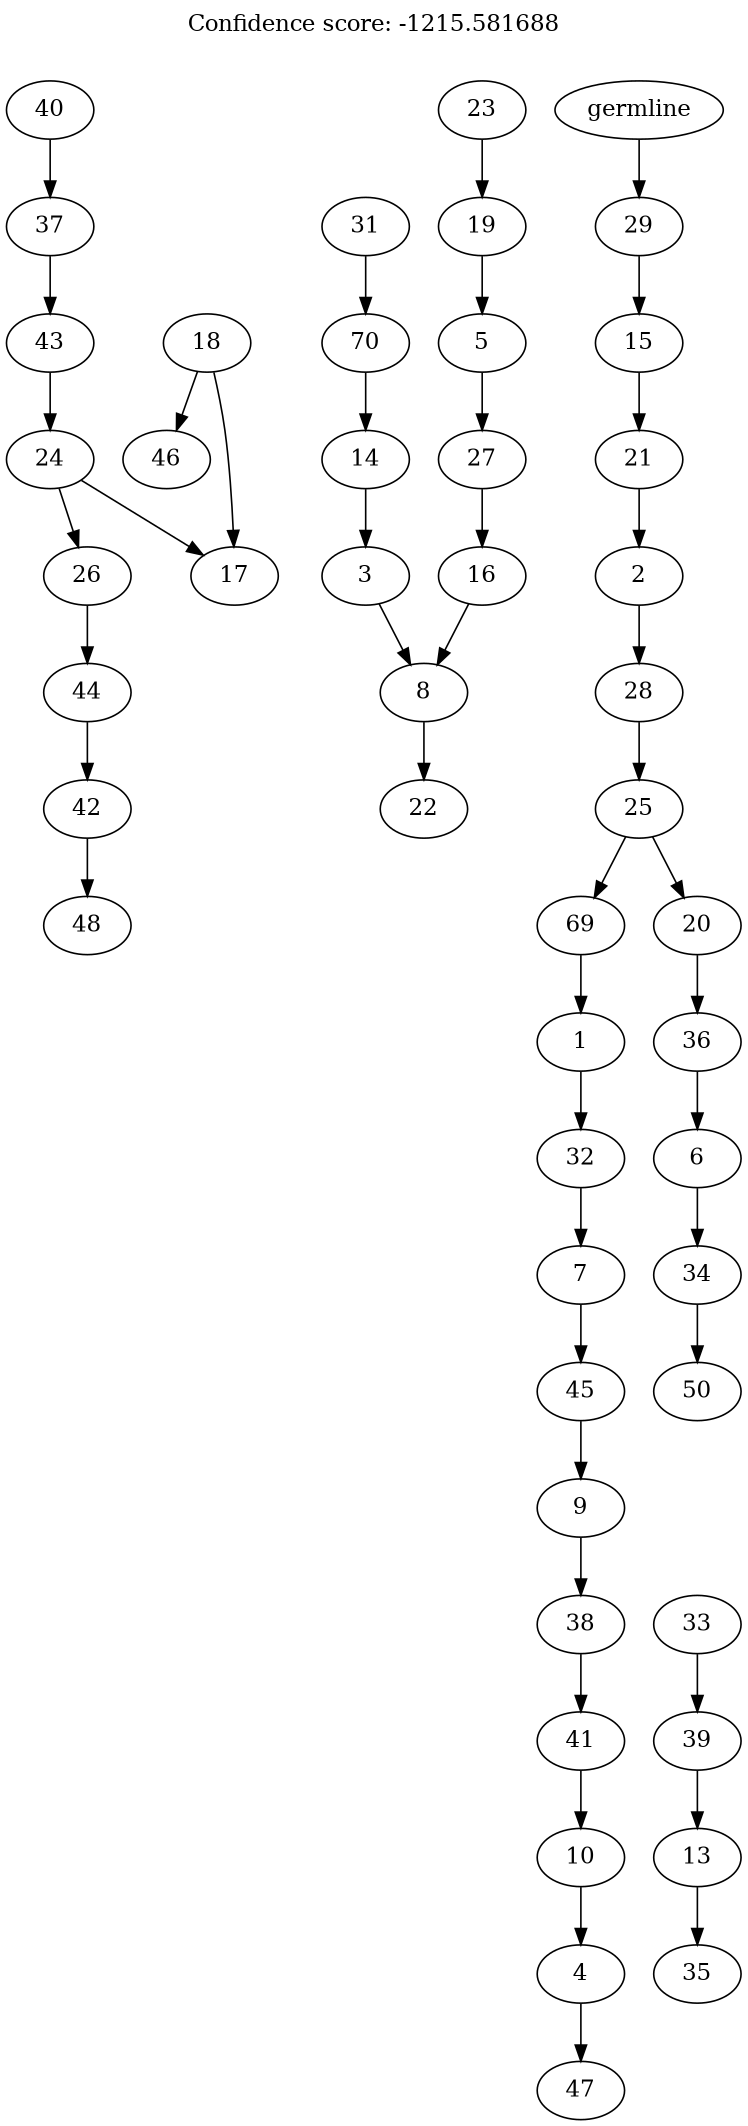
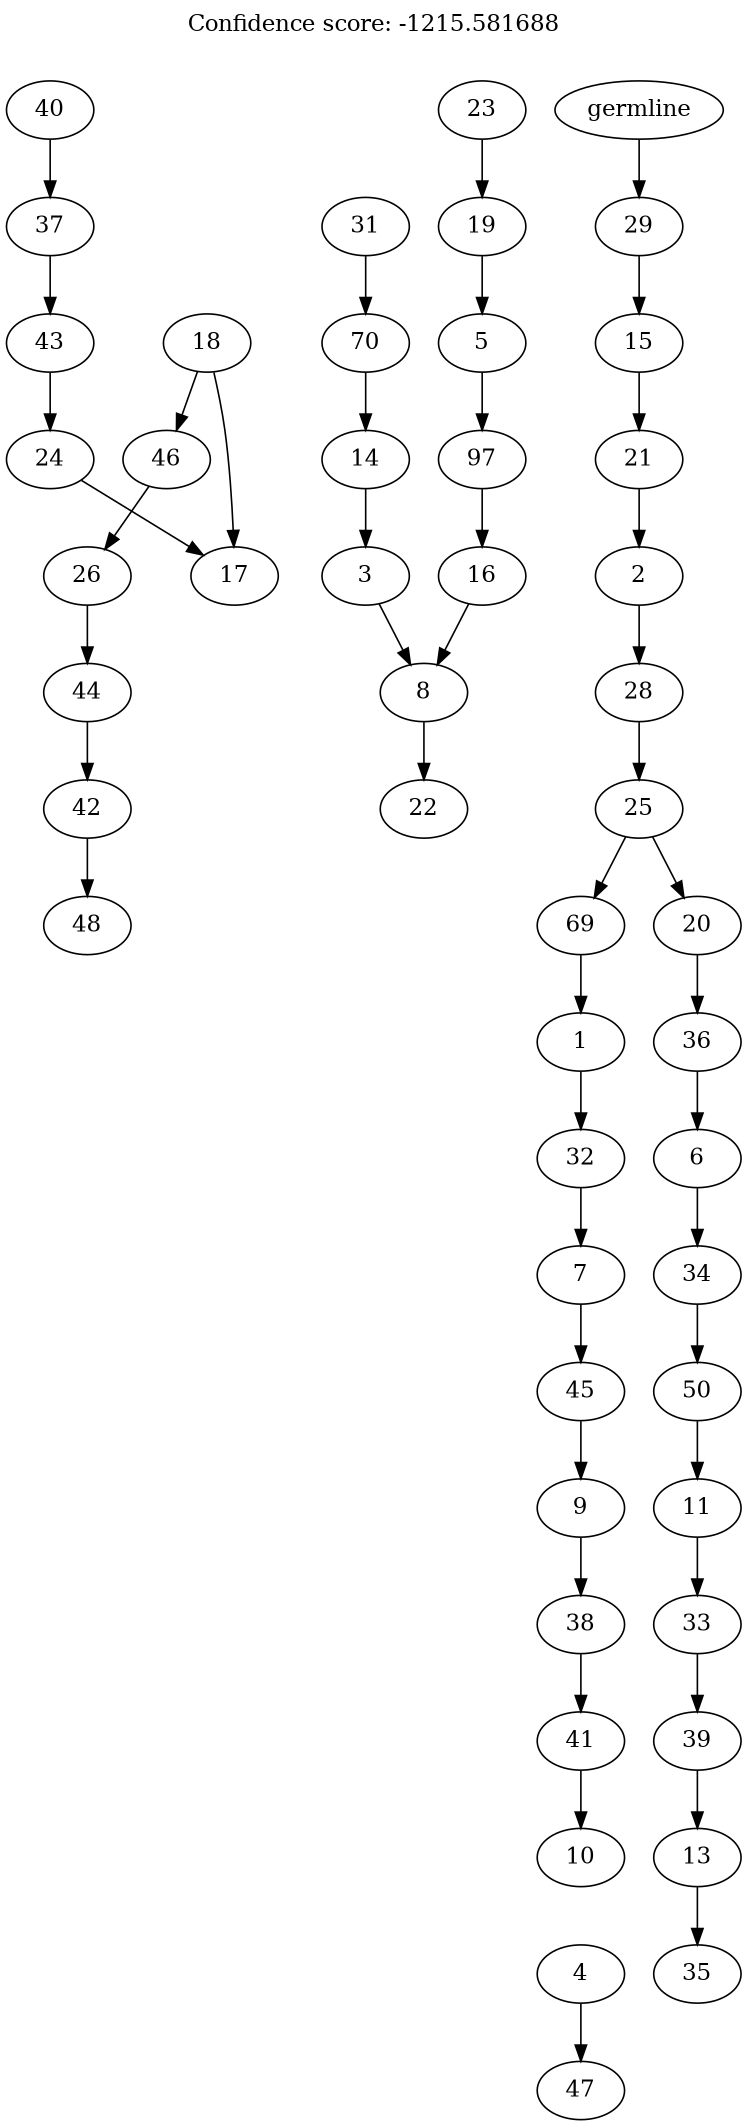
node "27": label "27" -> "97"
edge "24" -> "26": now "46" -> "26"
node "11": added
edge "10" -> "4": removed
